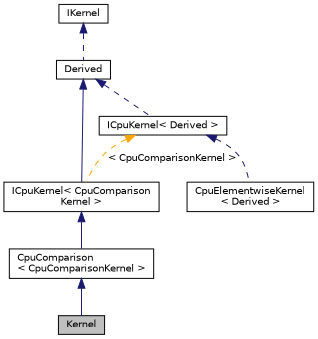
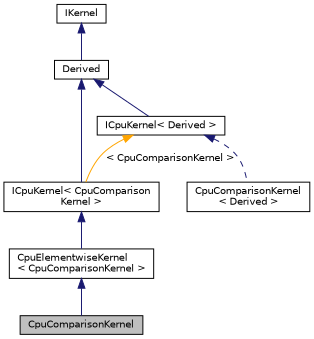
edge "Derived" -> "IKernel": style dashed -> solid
edge "ICpuKernel< Derived >" -> "Derived": style dashed -> solid
edge "ICpuKernel< CpuComparison Kernel >" -> "ICpuKernel< Derived >": style dashed -> solid
node "CpuElementwiseKernel < Derived >": label "CpuElementwiseKernel < Derived >" -> "CpuComparisonKernel < Derived >"
node "CpuComparison < CpuComparisonKernel >": label "CpuComparison < CpuComparisonKernel >" -> "CpuElementwiseKernel < CpuComparisonKernel >"
node "Kernel": label "Kernel" -> "CpuComparisonKernel"
